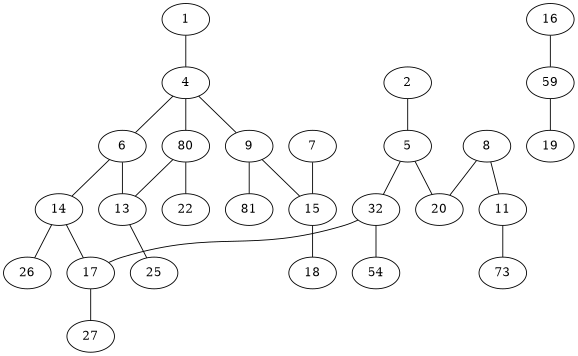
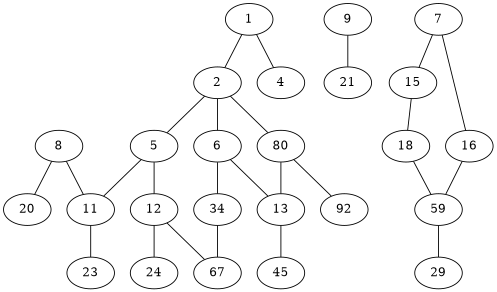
edge "1" -- "2": added
edge "7" -- "16": added
edge "4" -- "6": now "2" -- "6"
edge "4" -- "9": removed
edge "4" -- "80": now "2" -- "80"
node "19": label "19" -> "29"
edge "9" -- "15": removed
edge "18" -- "59": added
edge "5" -- "20": now "5" -- "11"
node "14": label "14" -> "34"
node "22": label "22" -> "92"
node "81": label "81" -> "21"
node "32": label "32" -> "12"
node "26": removed
node "17": label "17" -> "67"
node "25": label "25" -> "45"
node "54": label "54" -> "24"
node "73": label "73" -> "23"
node "27": removed
